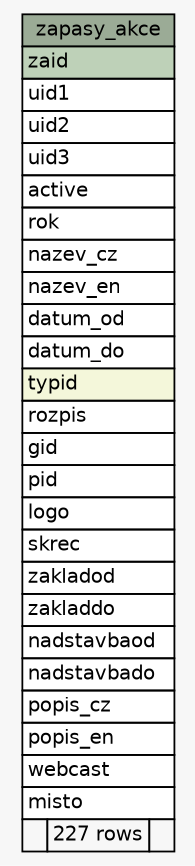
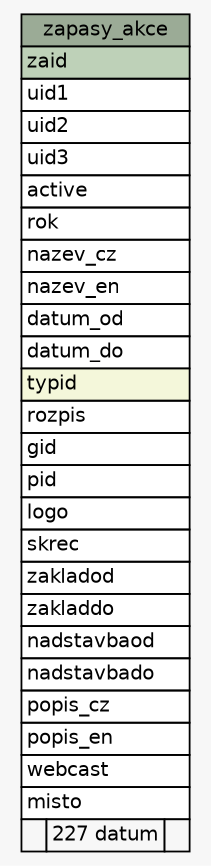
node "zapasy_akce": text "227 rows" -> "227 datum"
